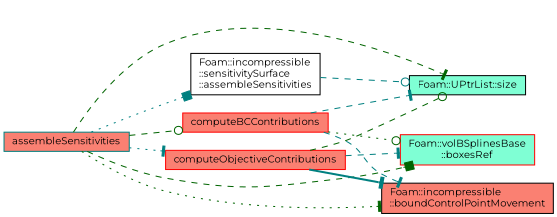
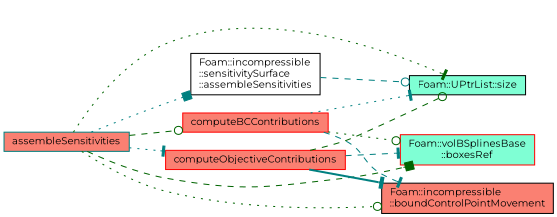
edge "assembleSensitivities" -> "Foam::UPtrList::size": style dashed -> dotted
edge "computeBCContributions" -> "Foam::UPtrList::size": style dashed -> dotted
edge "assembleSensitivities" -> "Foam::incompressible ::boundControlPointMovement": arrowhead tee -> odot
